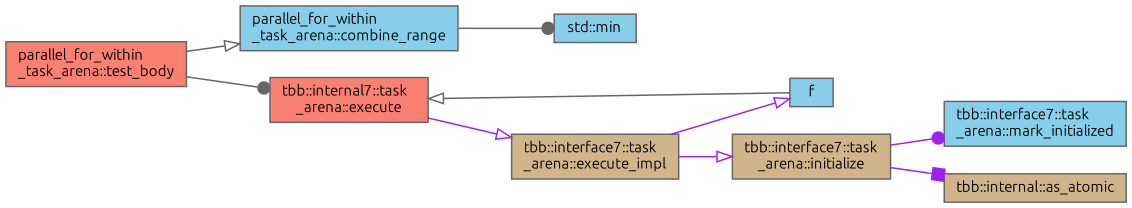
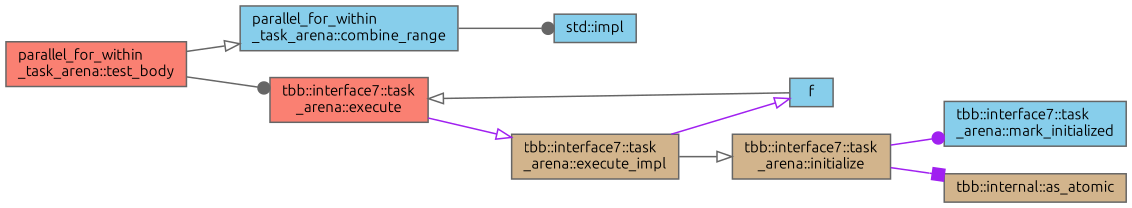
node "std::min": label "std::min" -> "std::impl"
node "tbb::internal7::task _arena::execute": label "tbb::internal7::task _arena::execute" -> "tbb::interface7::task _arena::execute"
edge "tbb::interface7::task _arena::execute_impl" -> "tbb::interface7::task _arena::initialize": color purple -> gray40
